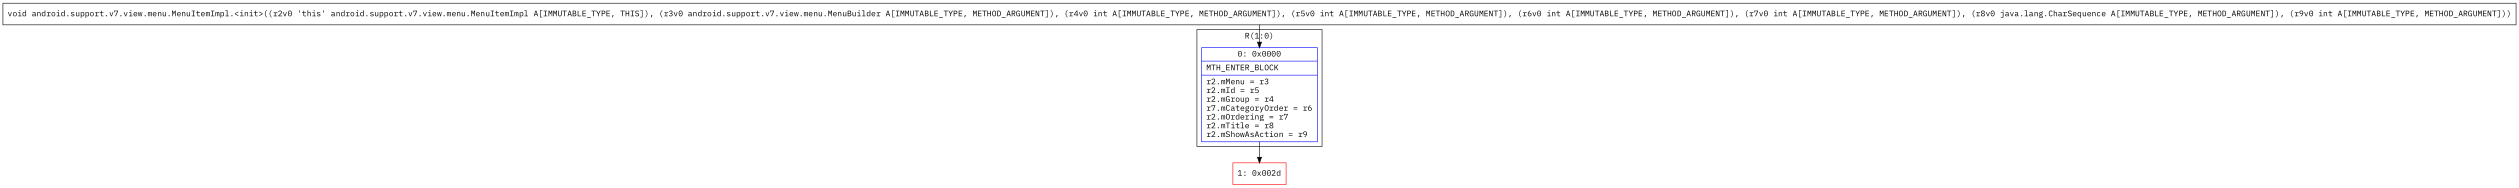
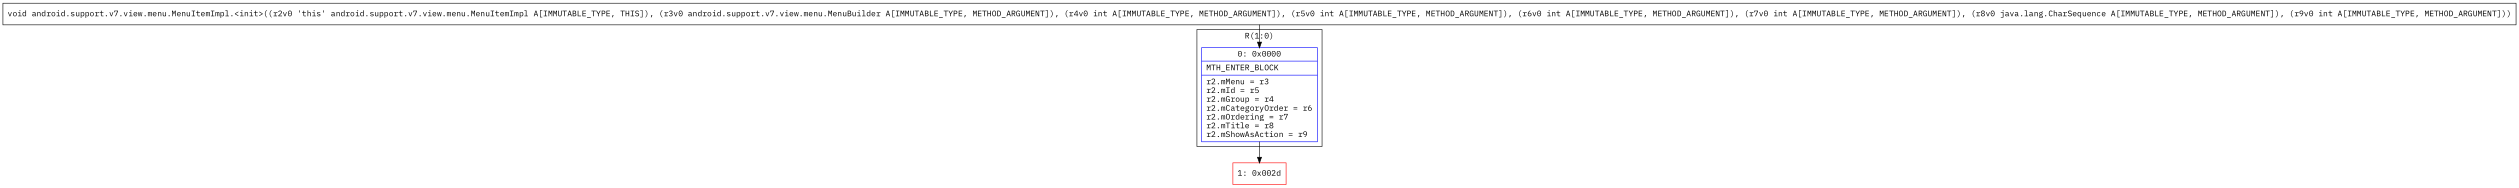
node "0: 0x0000": text "r7.mCategoryOrder = r6" -> "r2.mCategoryOrder = r6"
